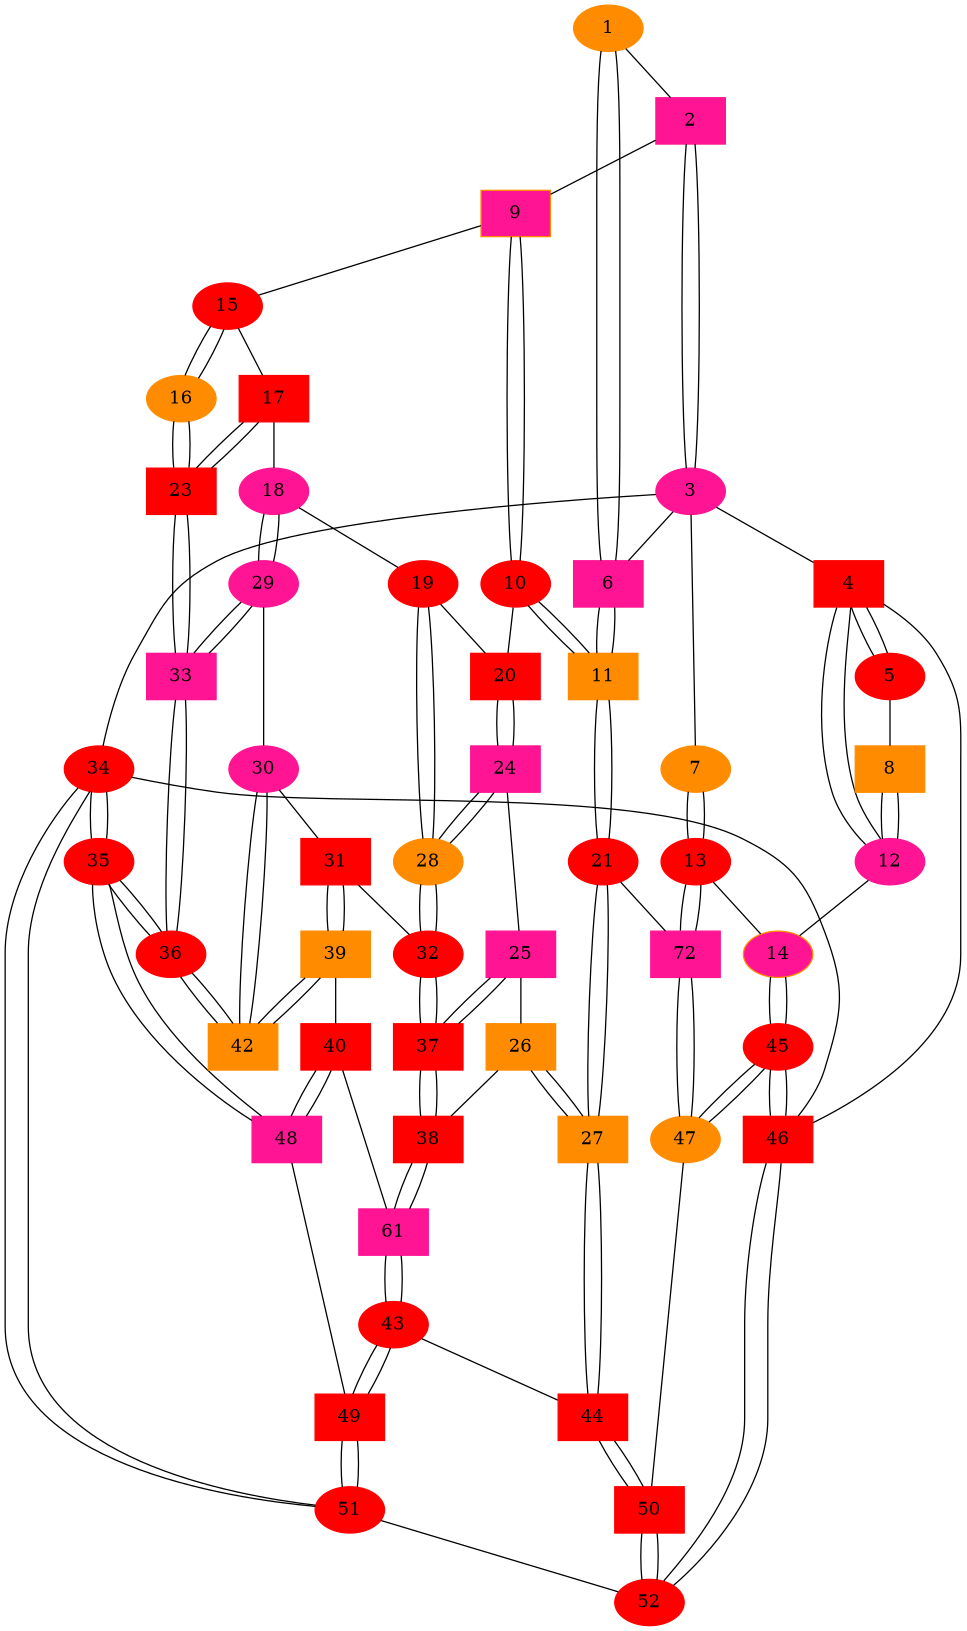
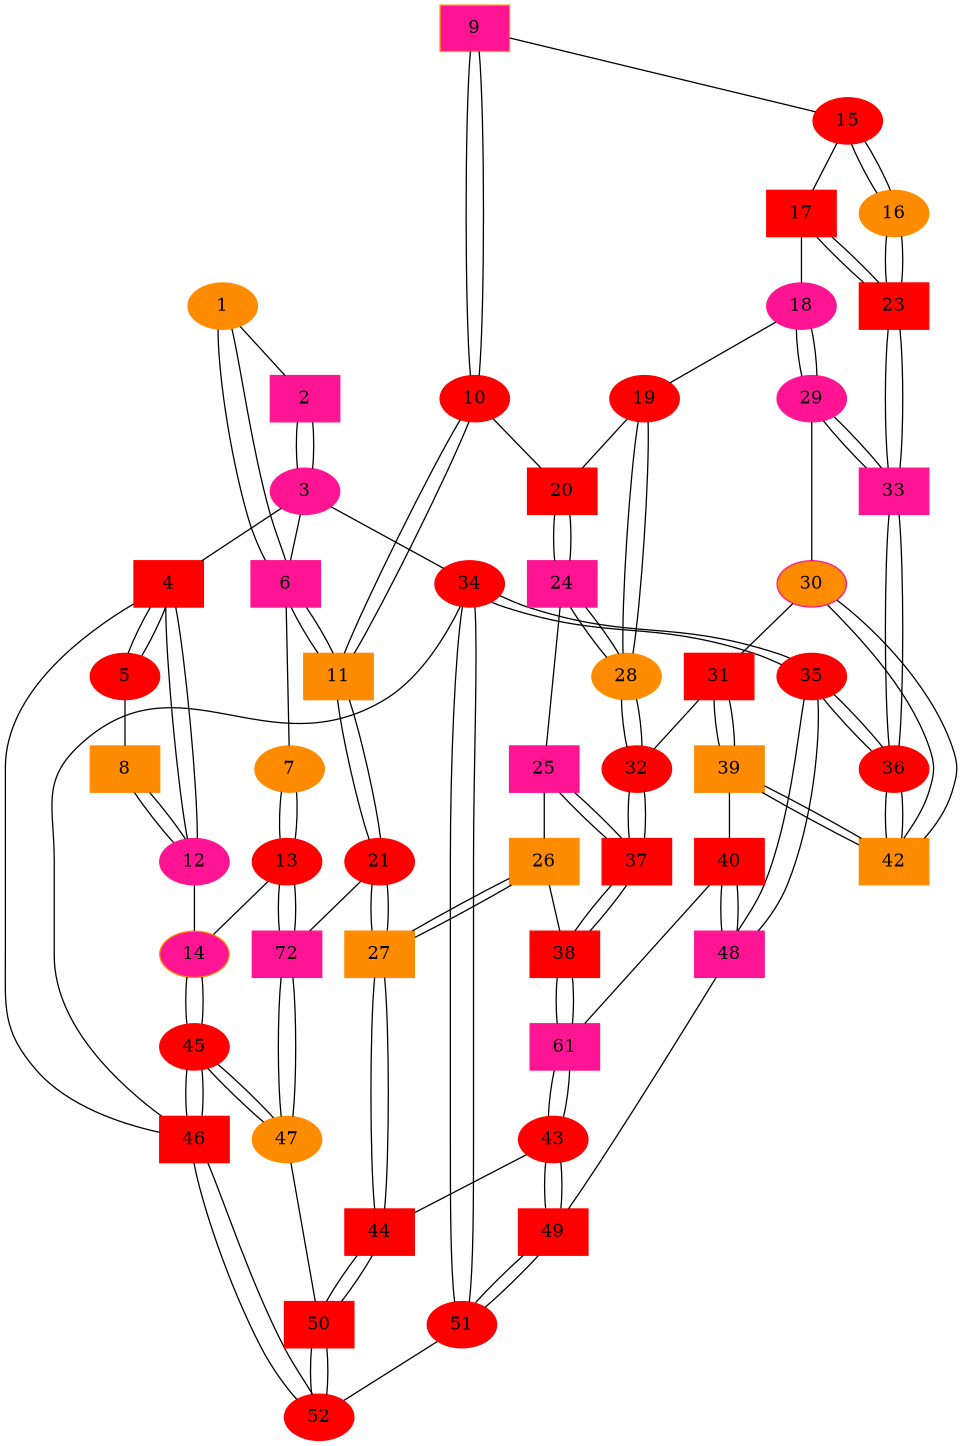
edge "2" -- "9": removed
edge "3" -- "7": now "6" -- "7"
node "30": fillcolor deeppink -> darkorange
